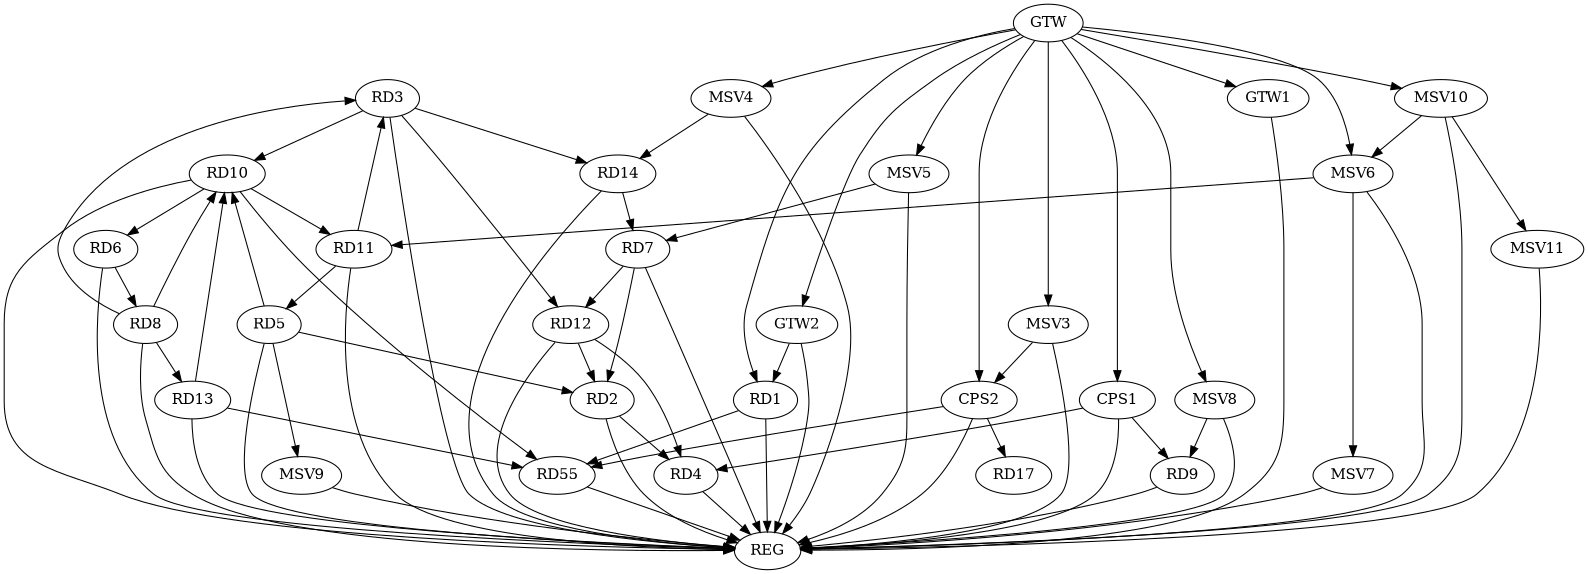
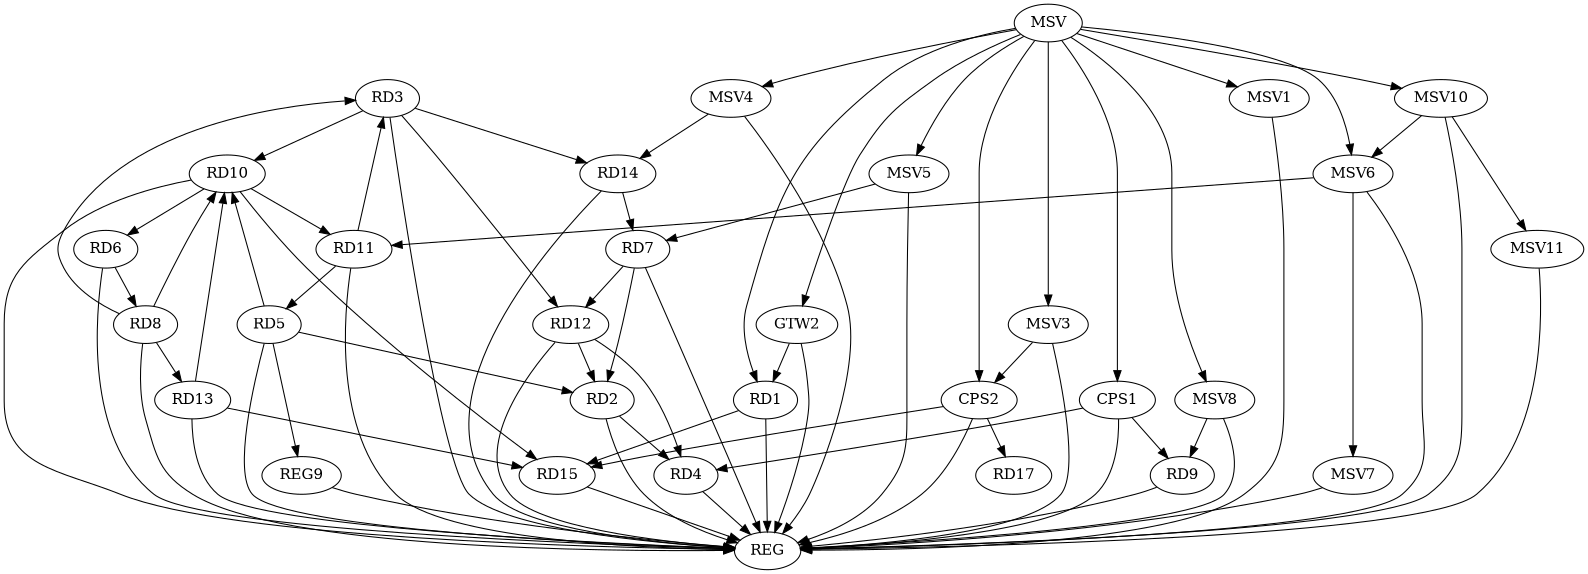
node "GTW": label "GTW" -> "MSV"
node "GTW1": label "GTW1" -> "MSV1"
node "MSV9": label "MSV9" -> "REG9"
node "RD55": label "RD55" -> "RD15"
